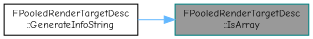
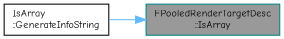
node "FPooledRenderTargetDesc ::GenerateInfoString": label "FPooledRenderTargetDesc ::GenerateInfoString" -> "IsArray ::GenerateInfoString"
